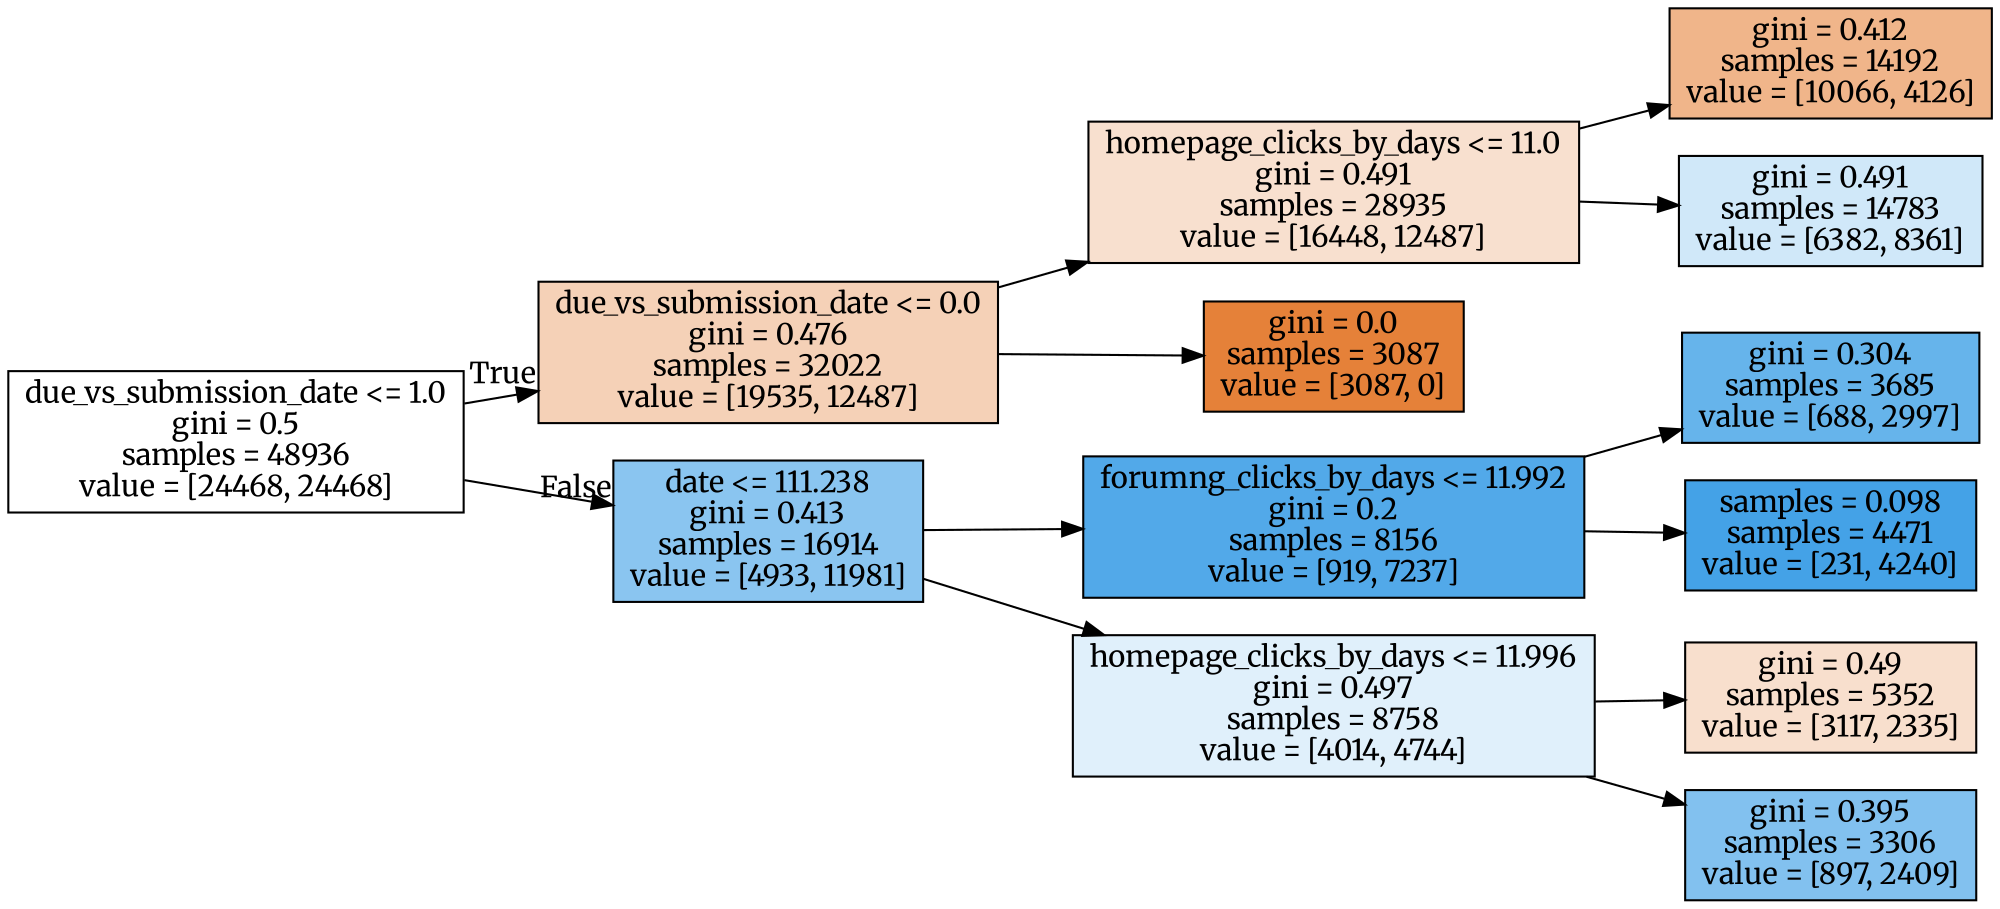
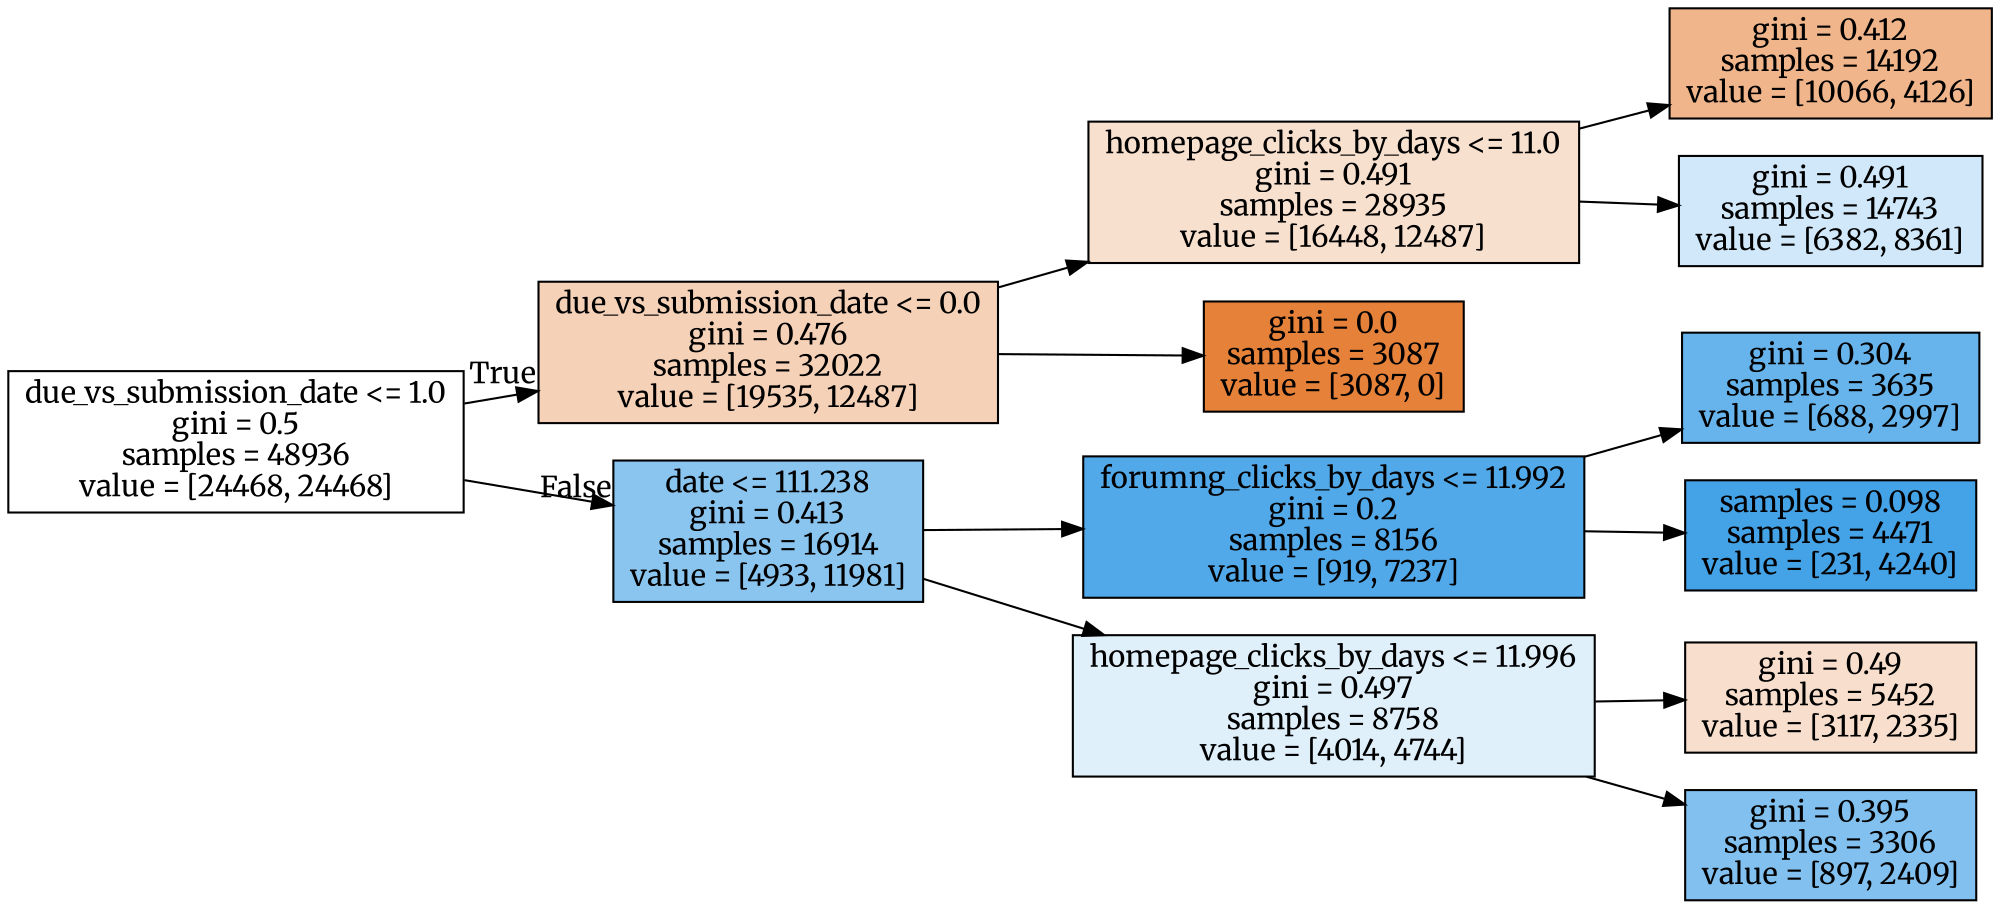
node "gini = 0.491 samples = 14783 value = [6382, 8361]": label "gini = 0.491 samples = 14783 value = [6382, 8361]" -> "gini = 0.491 samples = 14743 value = [6382, 8361]"
node "gini = 0.304 samples = 3685 value = [688, 2997]": label "gini = 0.304 samples = 3685 value = [688, 2997]" -> "gini = 0.304 samples = 3635 value = [688, 2997]"
node "gini = 0.49 samples = 5352 value = [3117, 2335]": label "gini = 0.49 samples = 5352 value = [3117, 2335]" -> "gini = 0.49 samples = 5452 value = [3117, 2335]"
